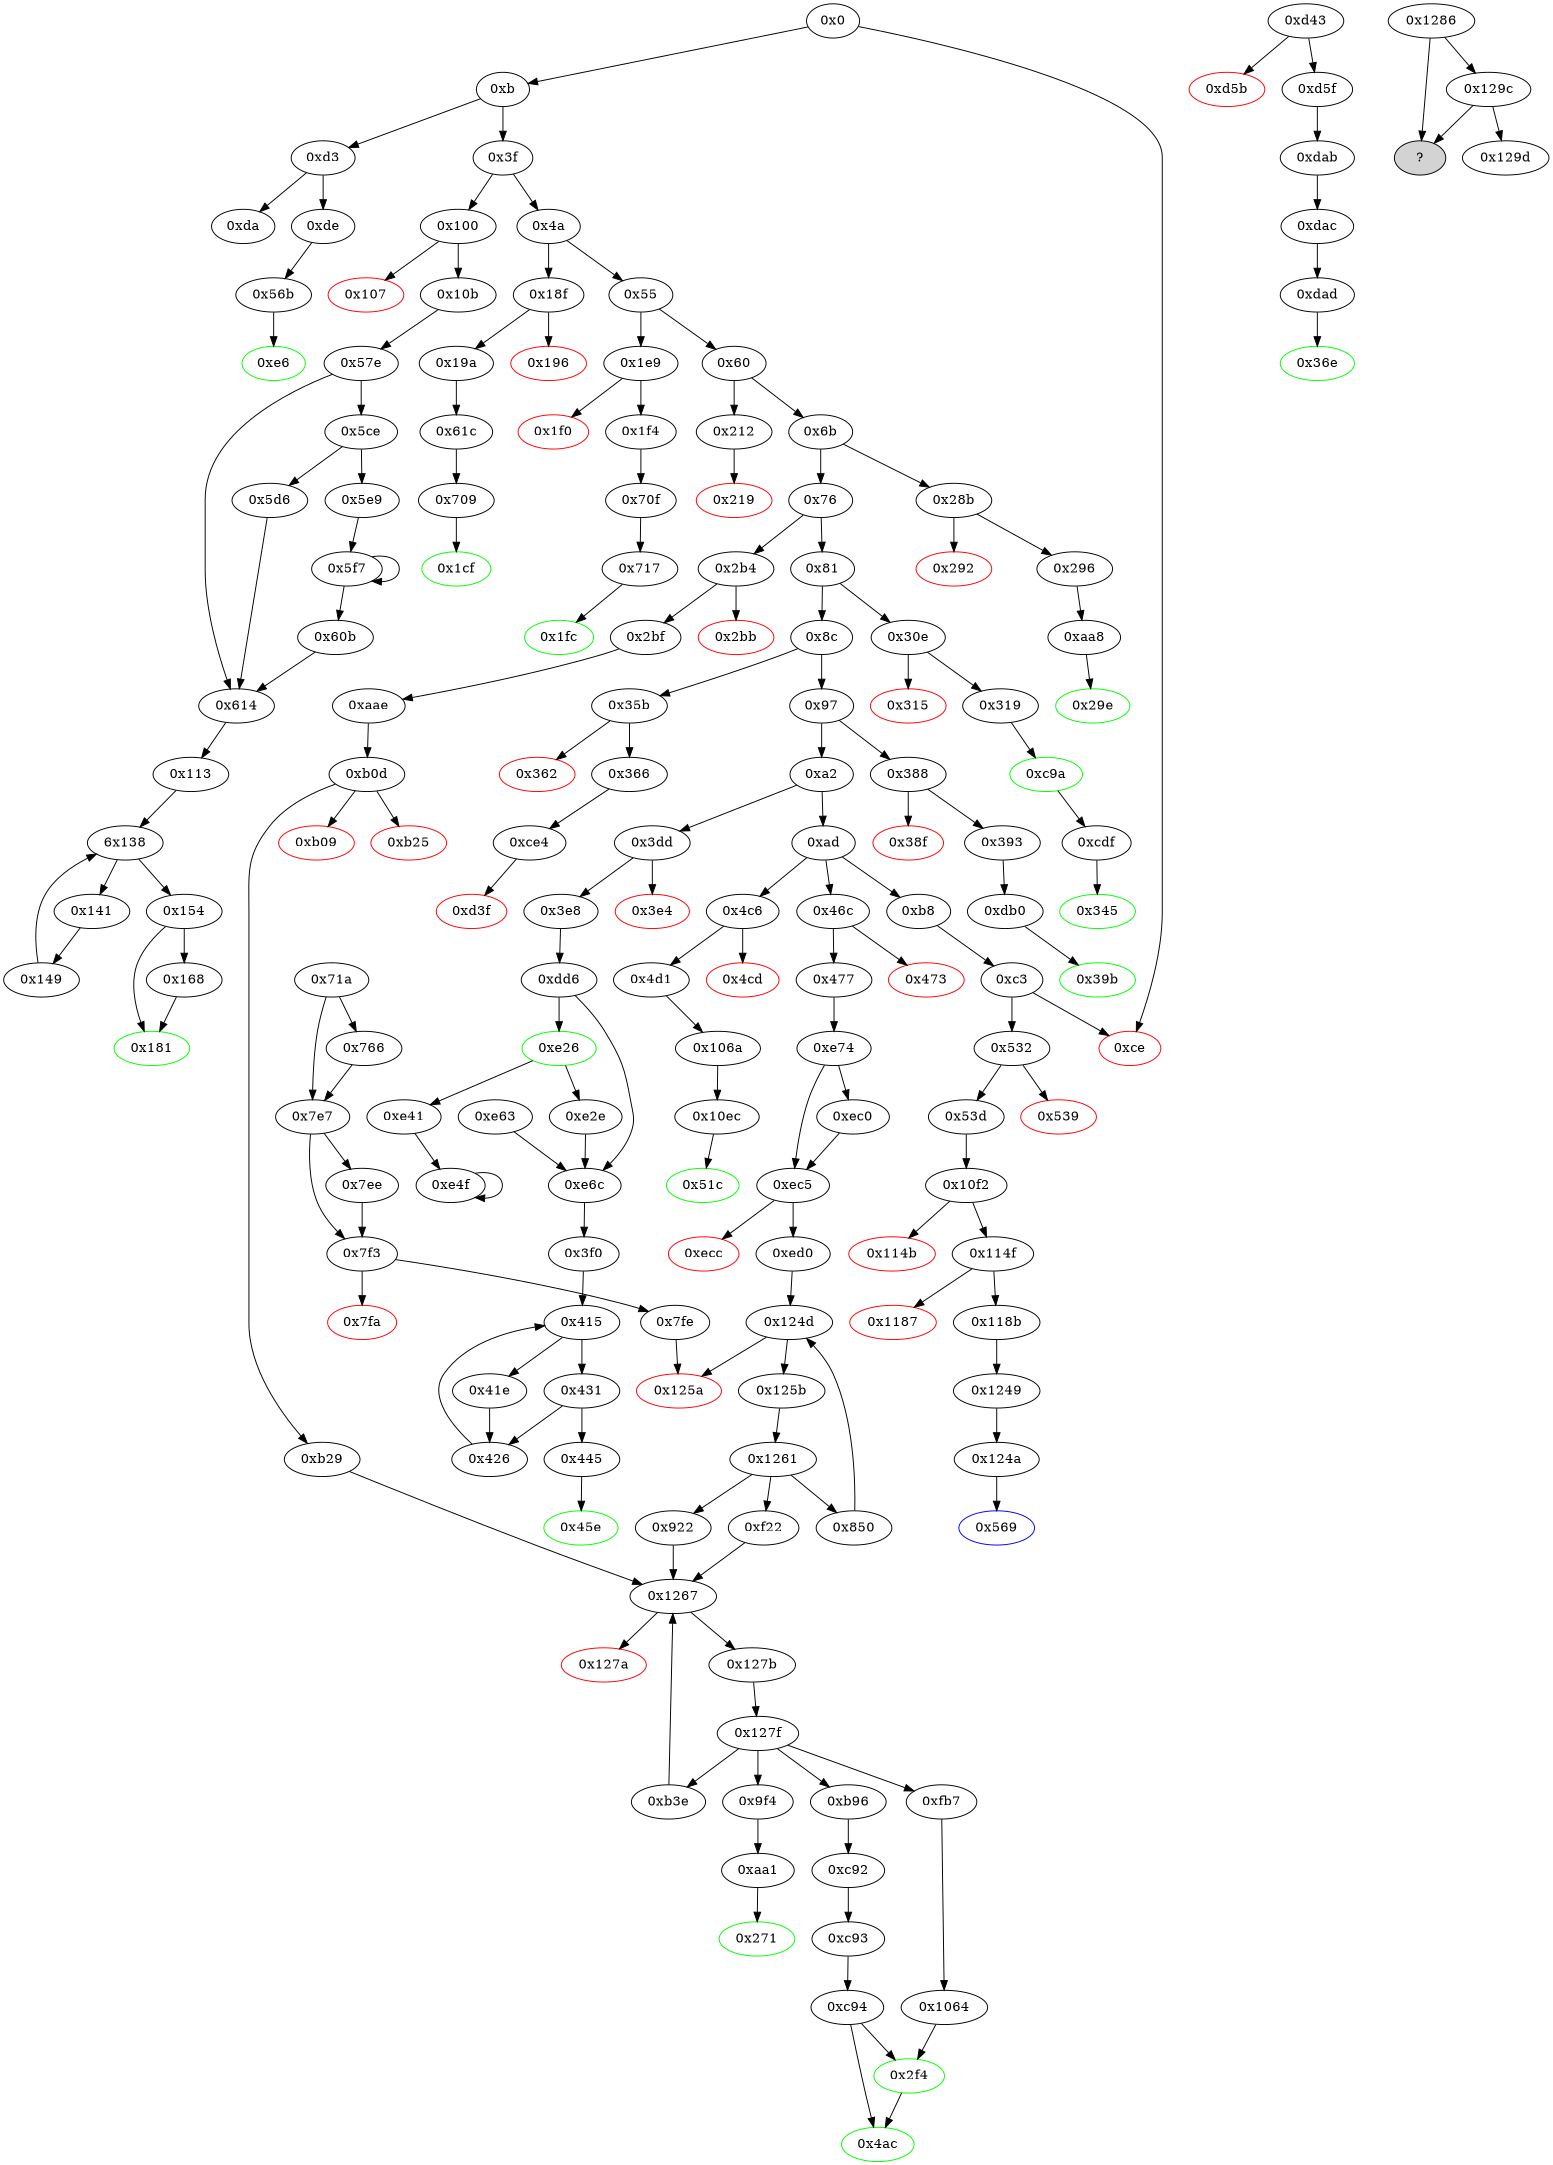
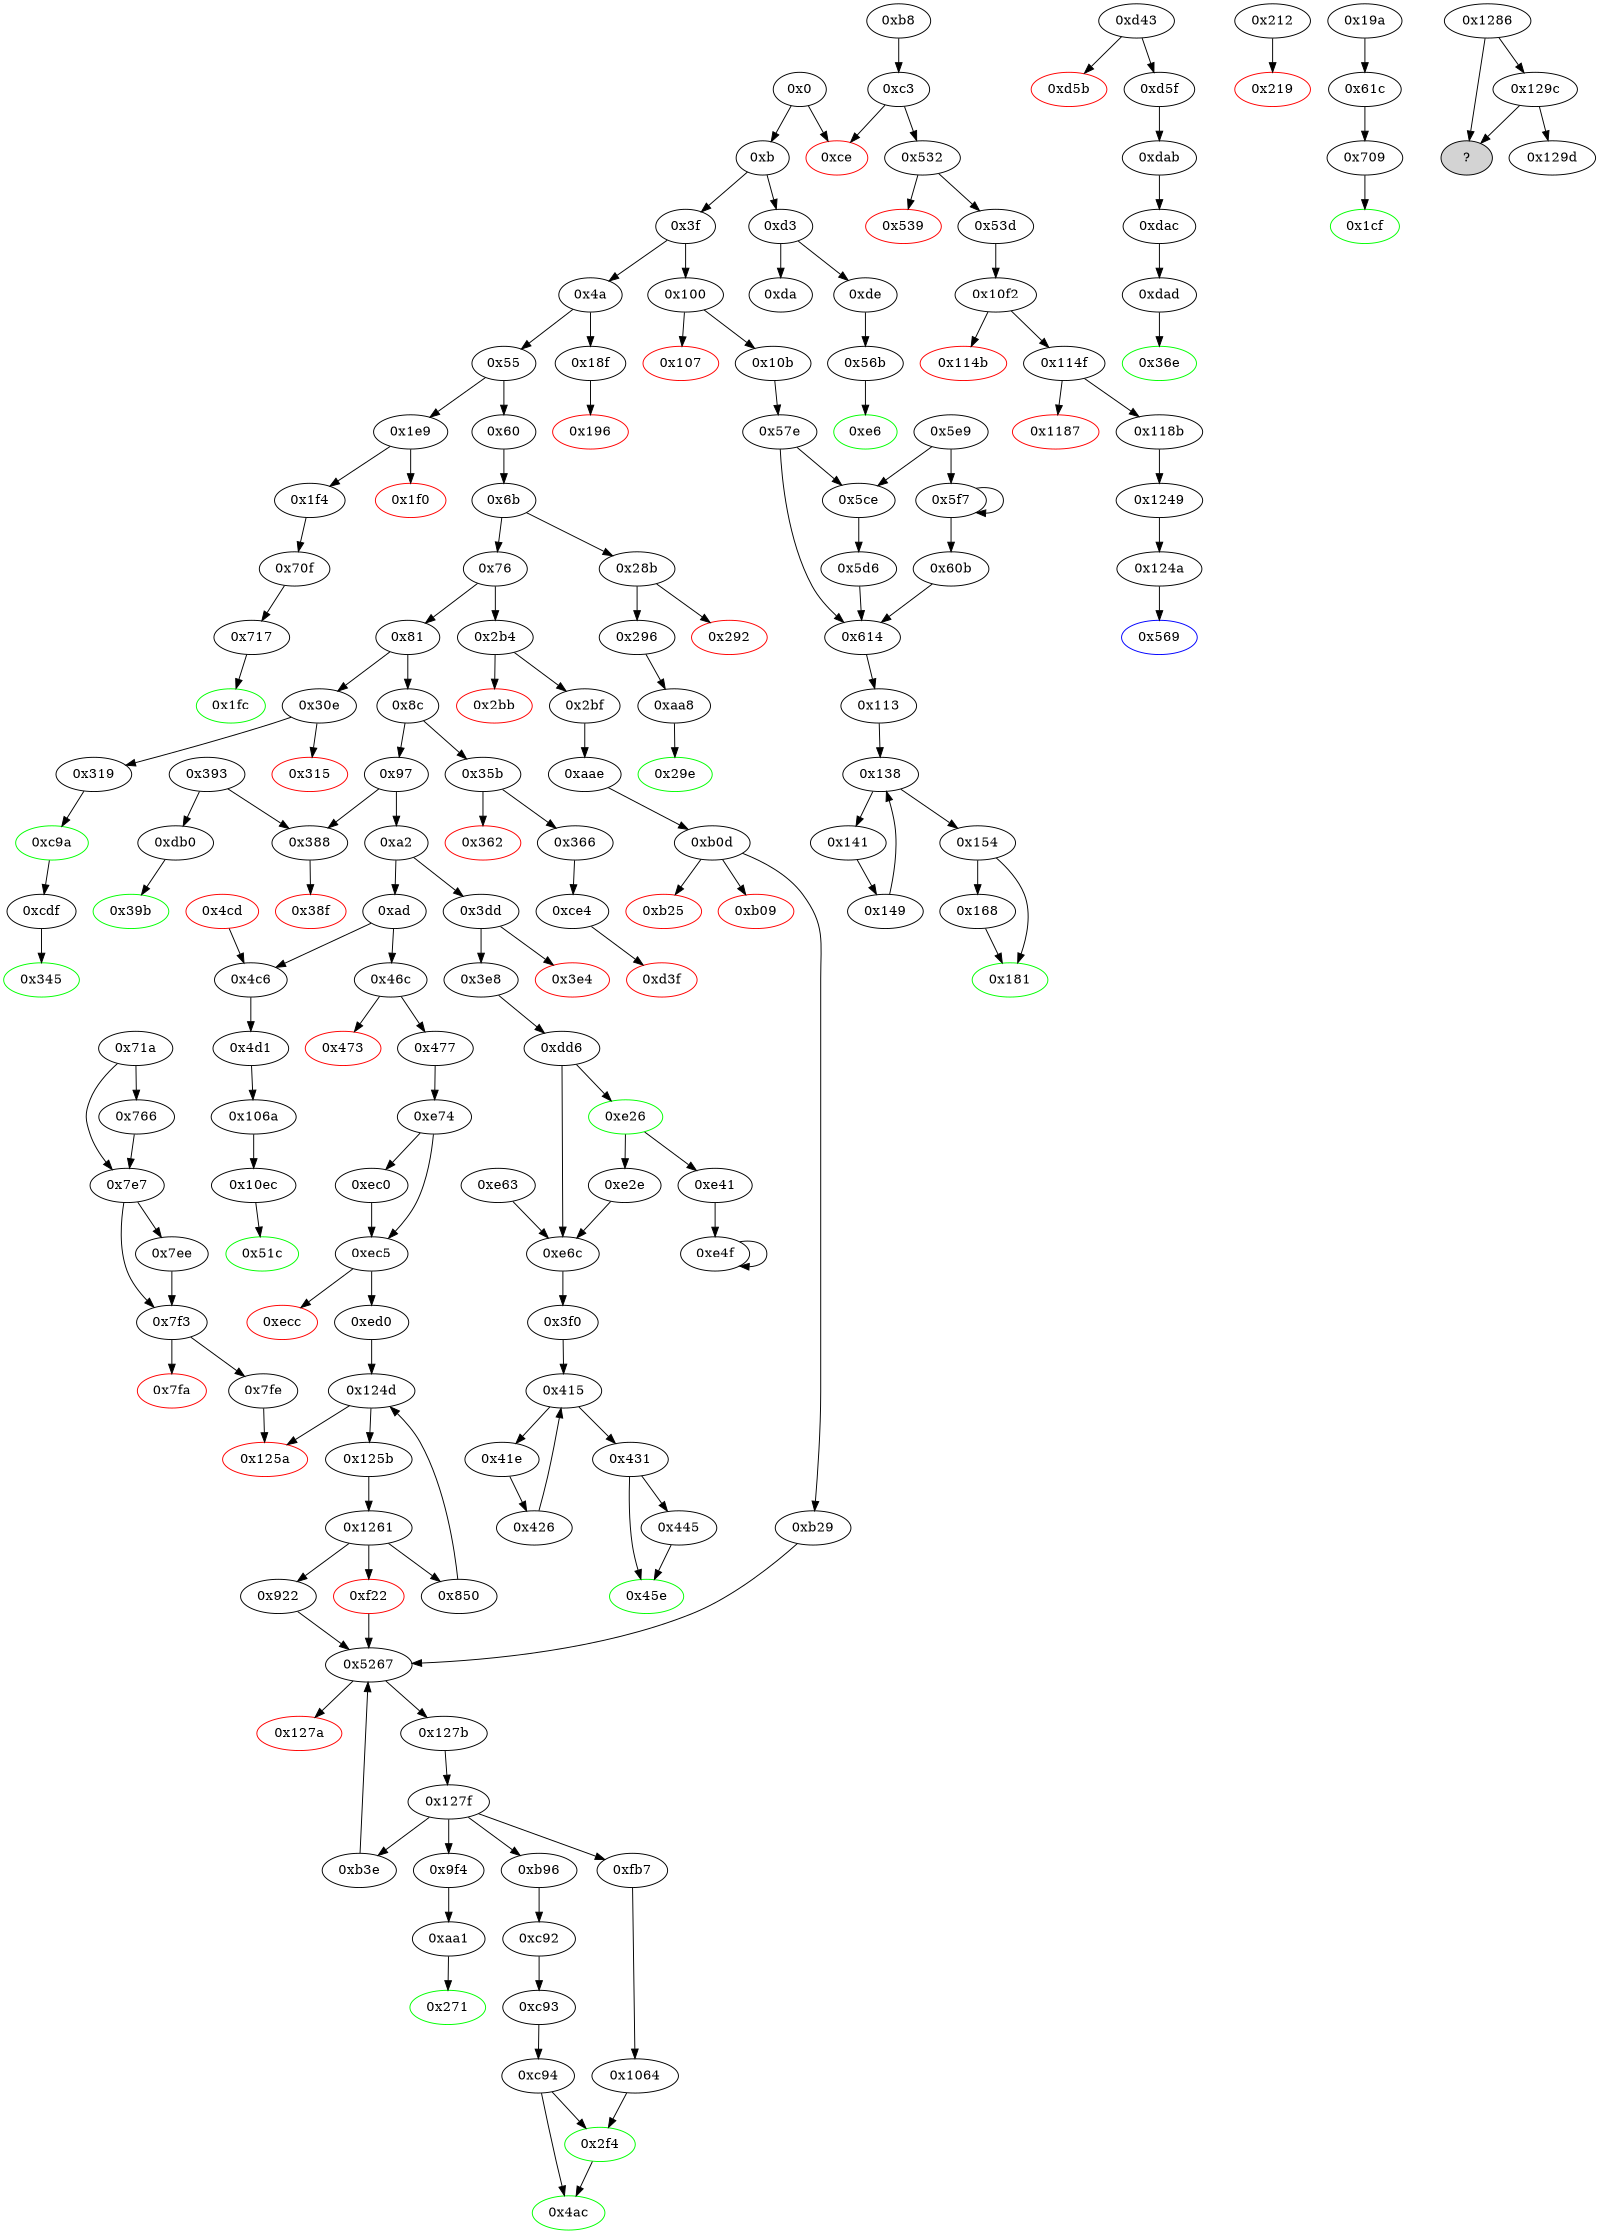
edge "0x18f" -> "0x19a": removed
edge "0x60" -> "0x212": removed
edge "0x5ce" -> "0x5e9": reversed
edge "0x388" -> "0x393": reversed
node "6x138": label "6x138" -> "0x138"
edge "0xad" -> "0xb8": removed
edge "0x4c6" -> "0x4cd": reversed
edge "0x431" -> "0x426": now "0x431" -> "0x45e"
node "0xf22": color black -> red
node "0x1267": label "0x1267" -> "0x5267"
